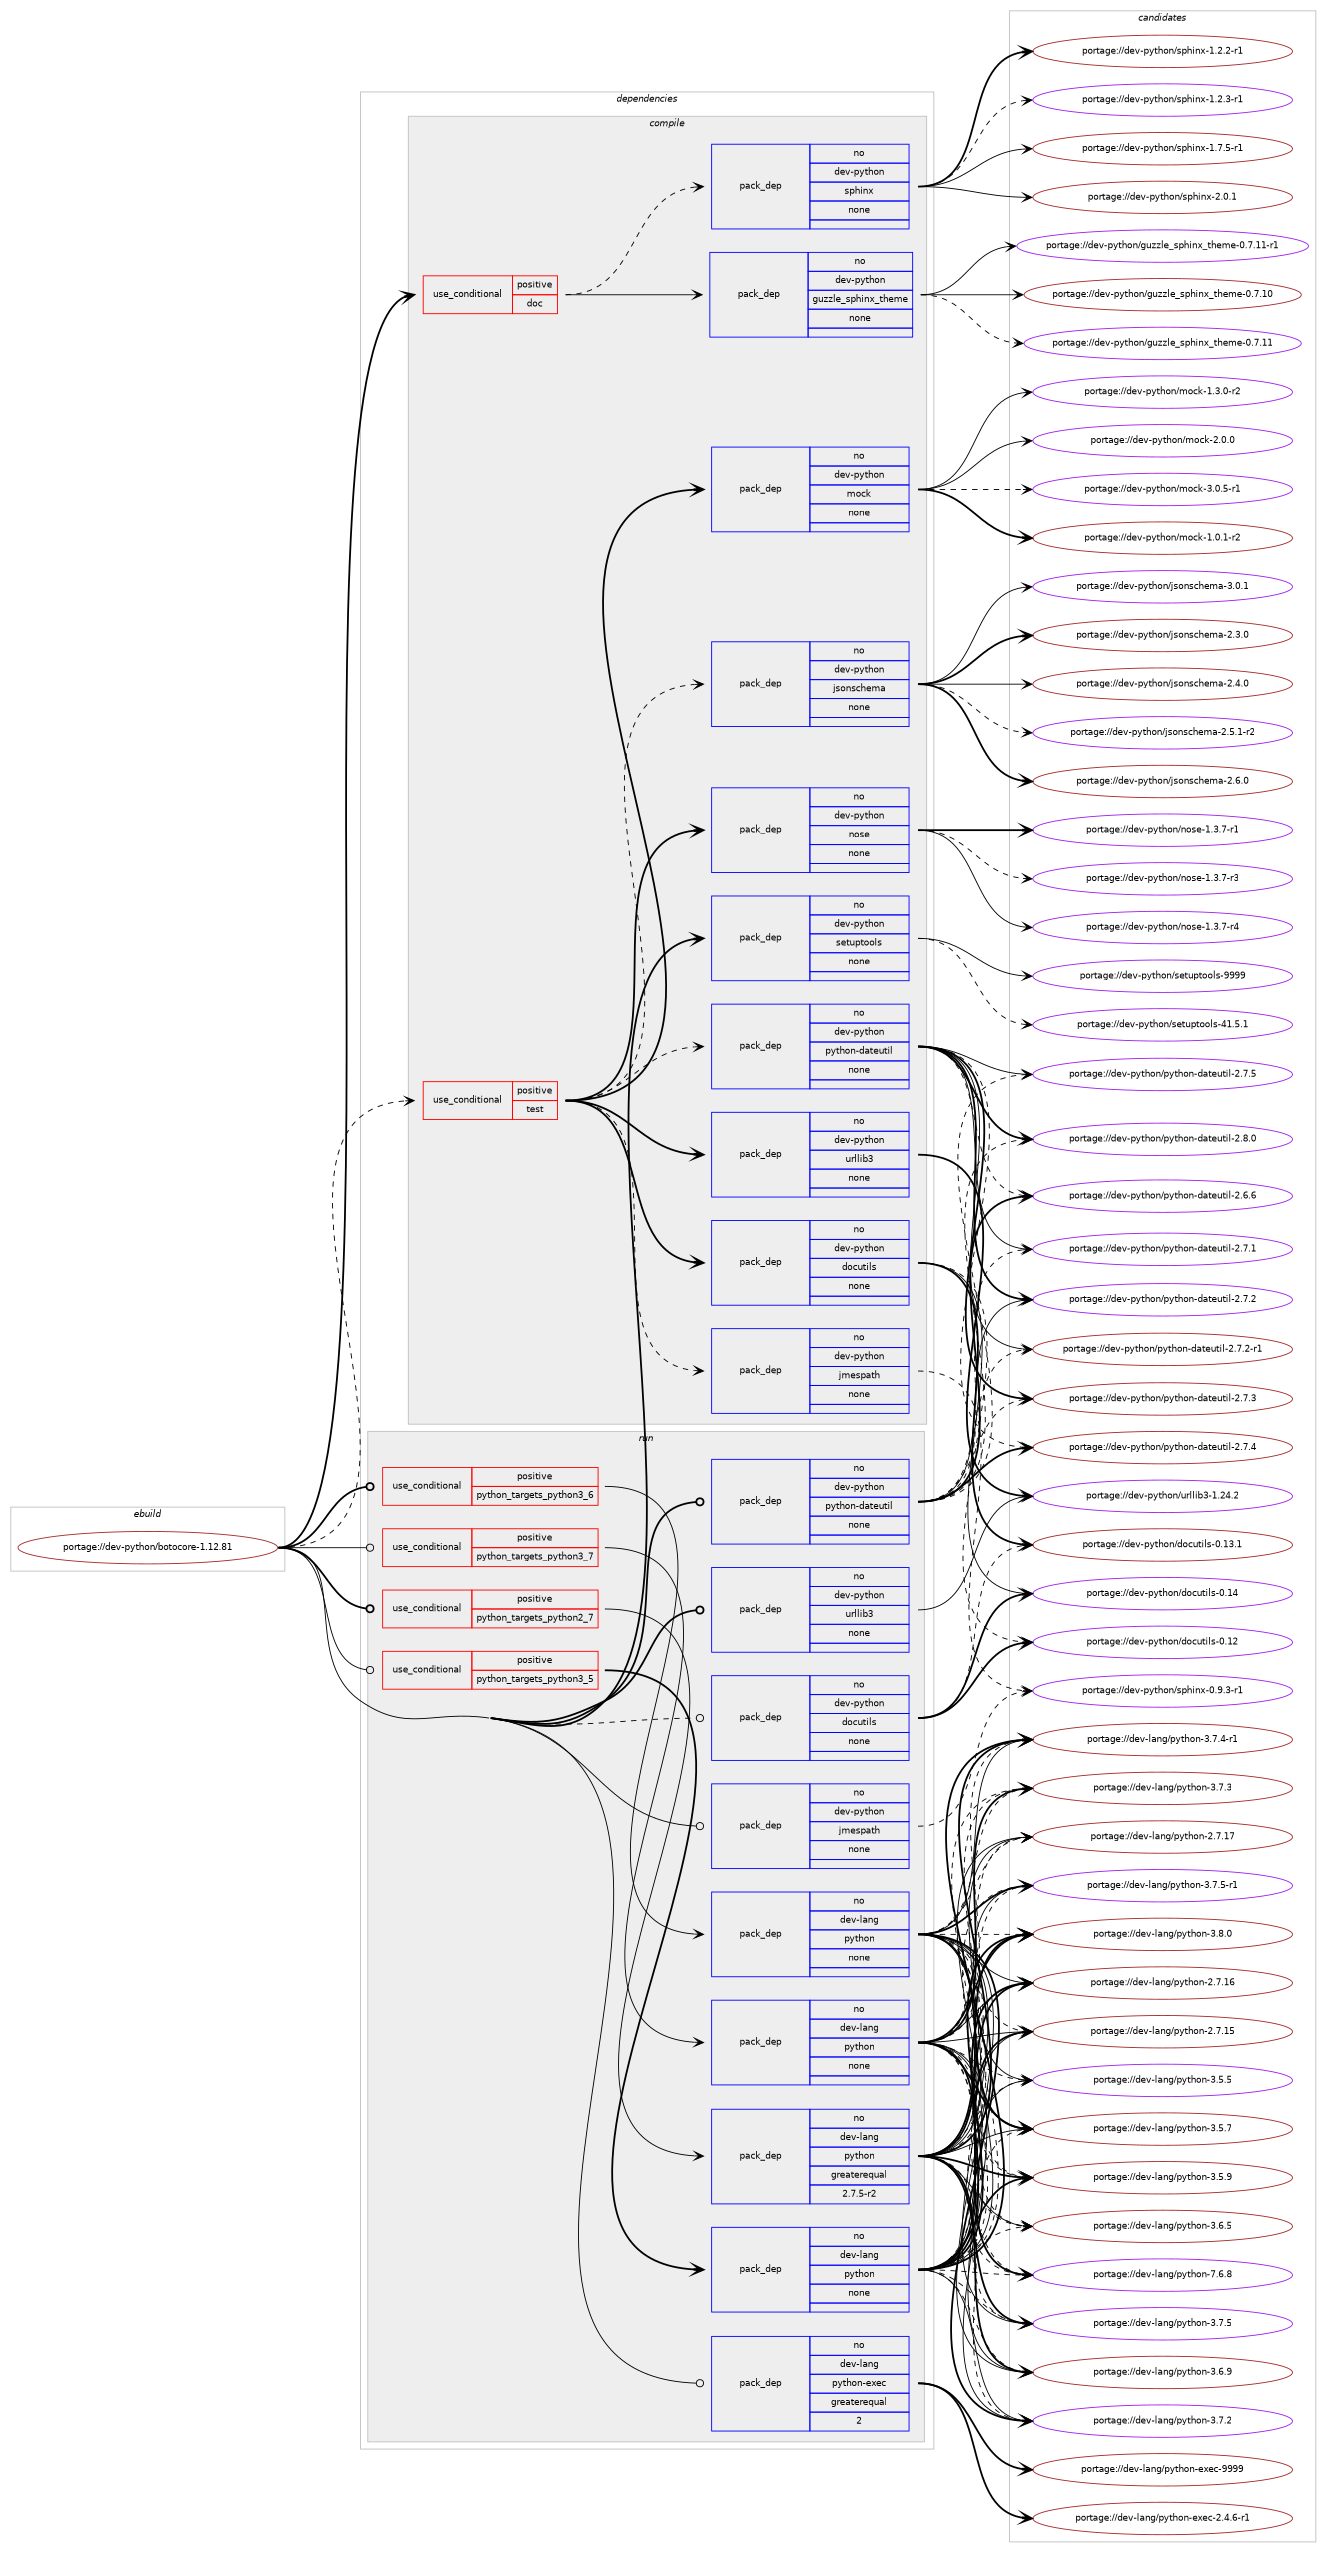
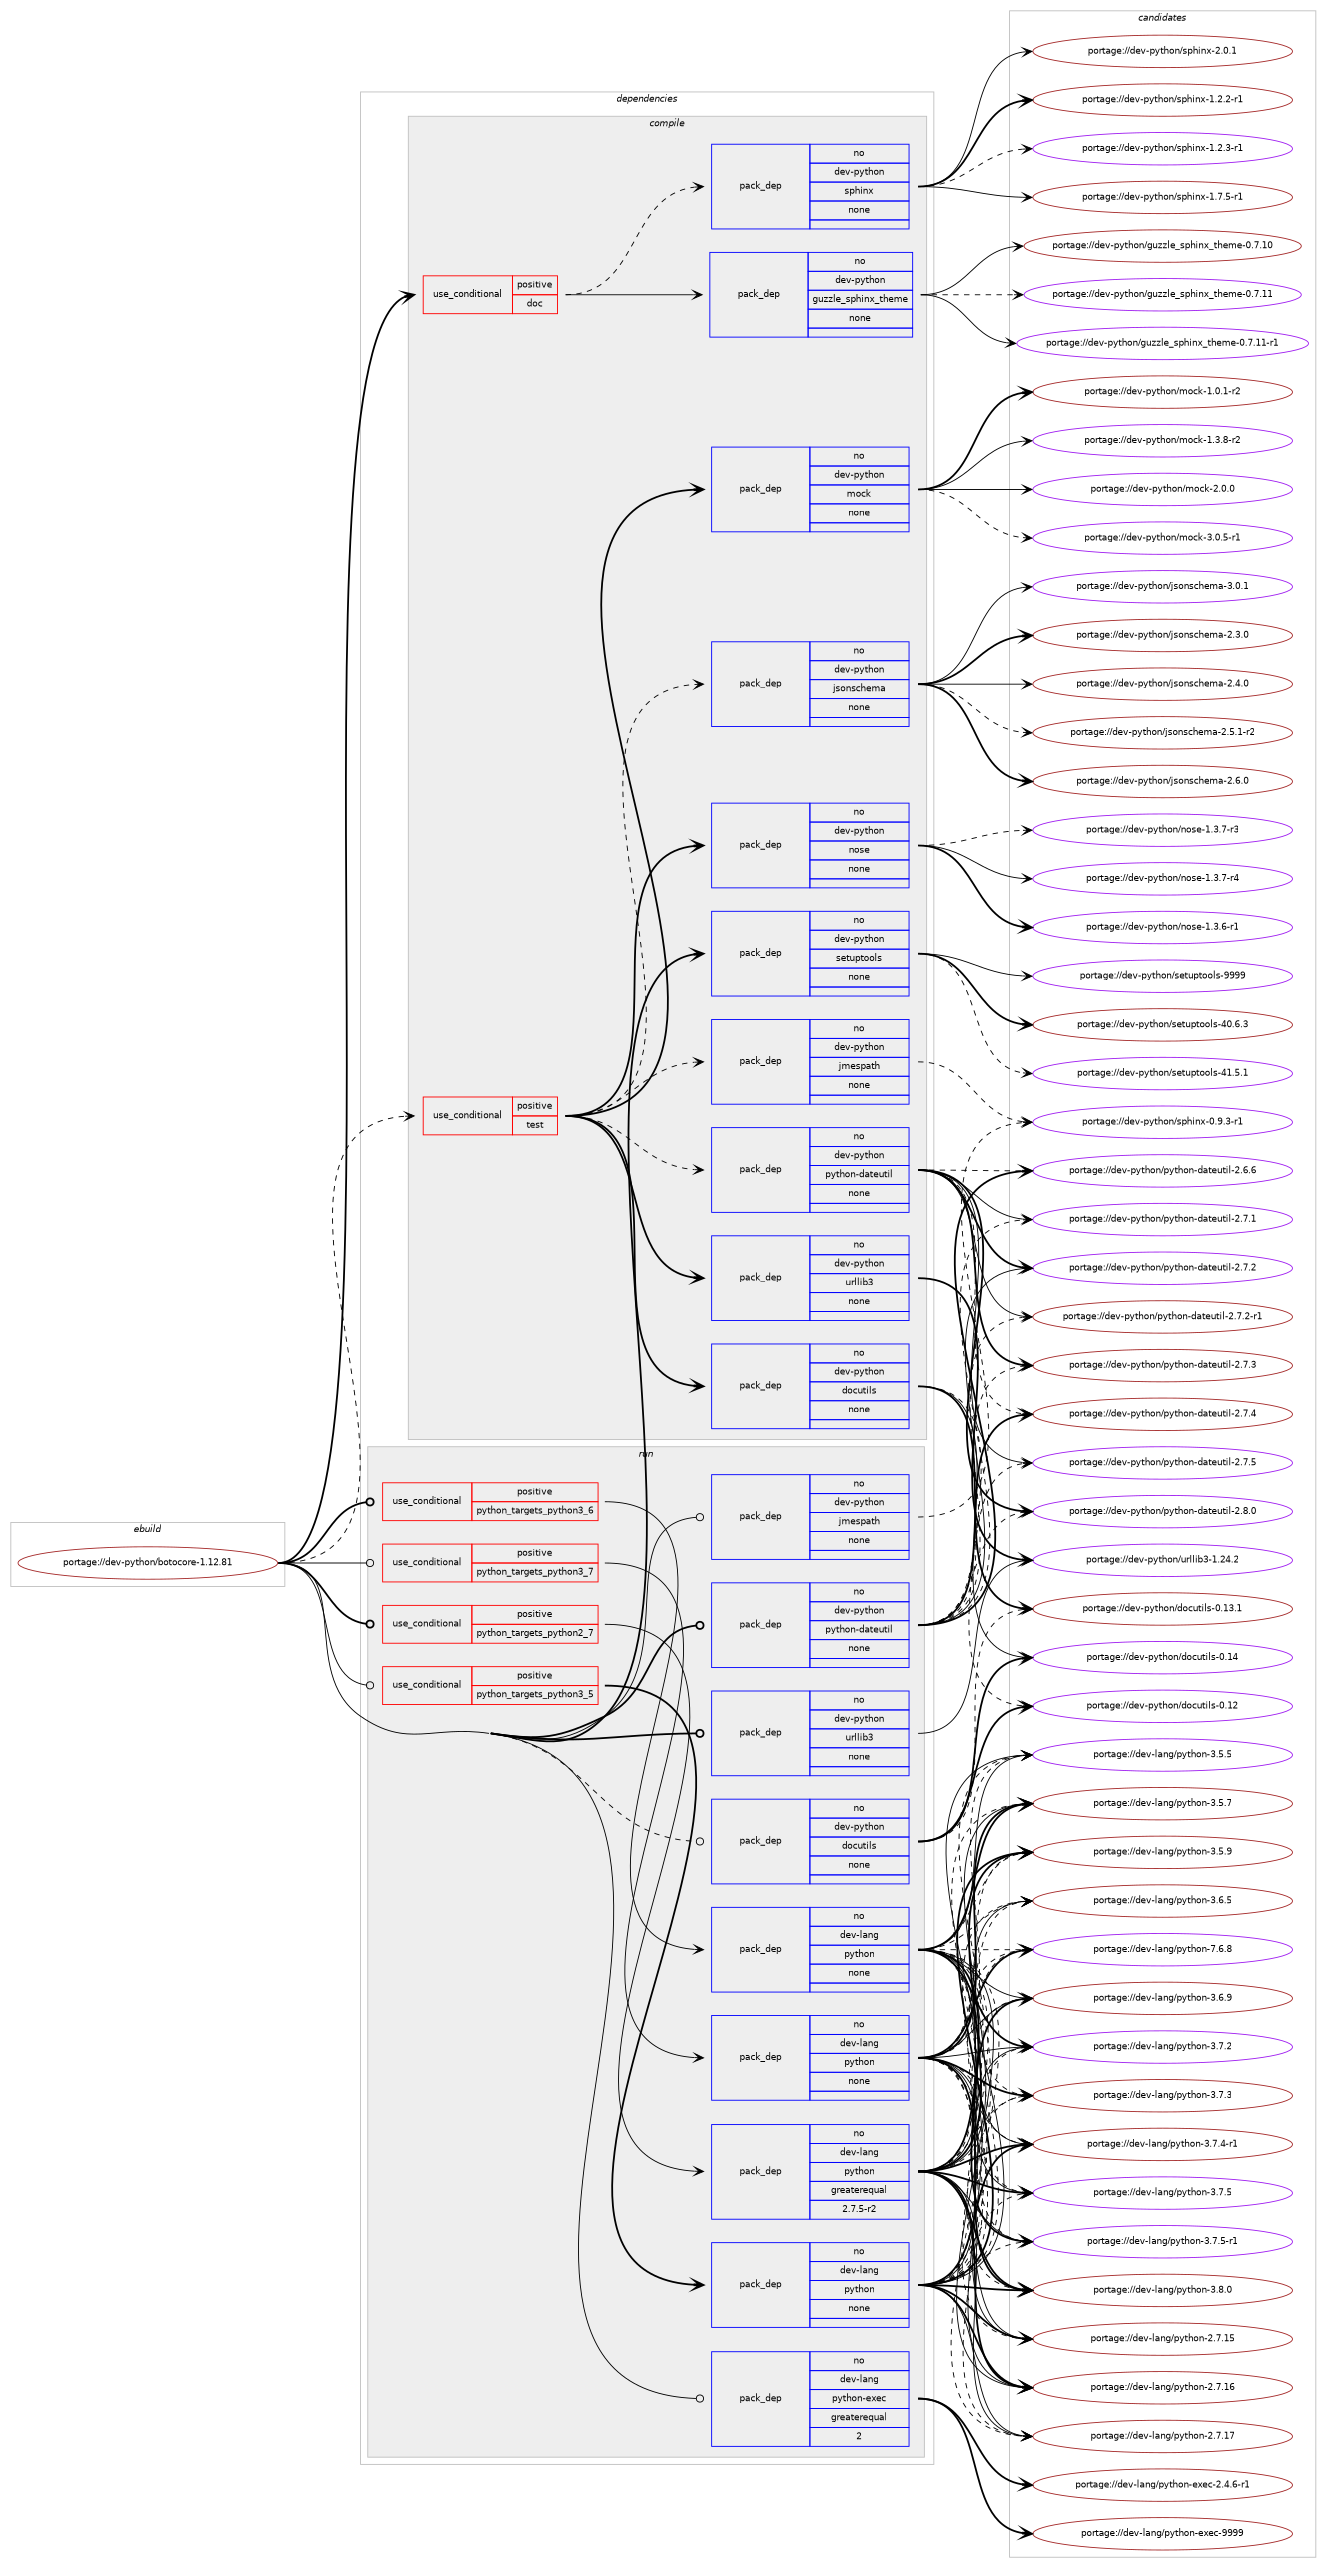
node "portage://dev-python/mock-1.3.0-r2": label "portage://dev-python/mock-1.3.0-r2" -> "portage://dev-python/mock-1.3.8-r2"
node "portage://dev-python/jsonschema-2.5.1-r2": color purple -> brown
node "portage://dev-python/nose-1.3.7-r1": label "portage://dev-python/nose-1.3.7-r1" -> "portage://dev-python/nose-1.3.6-r1"
node "portage://dev-python/setuptools-40.6.3": added
